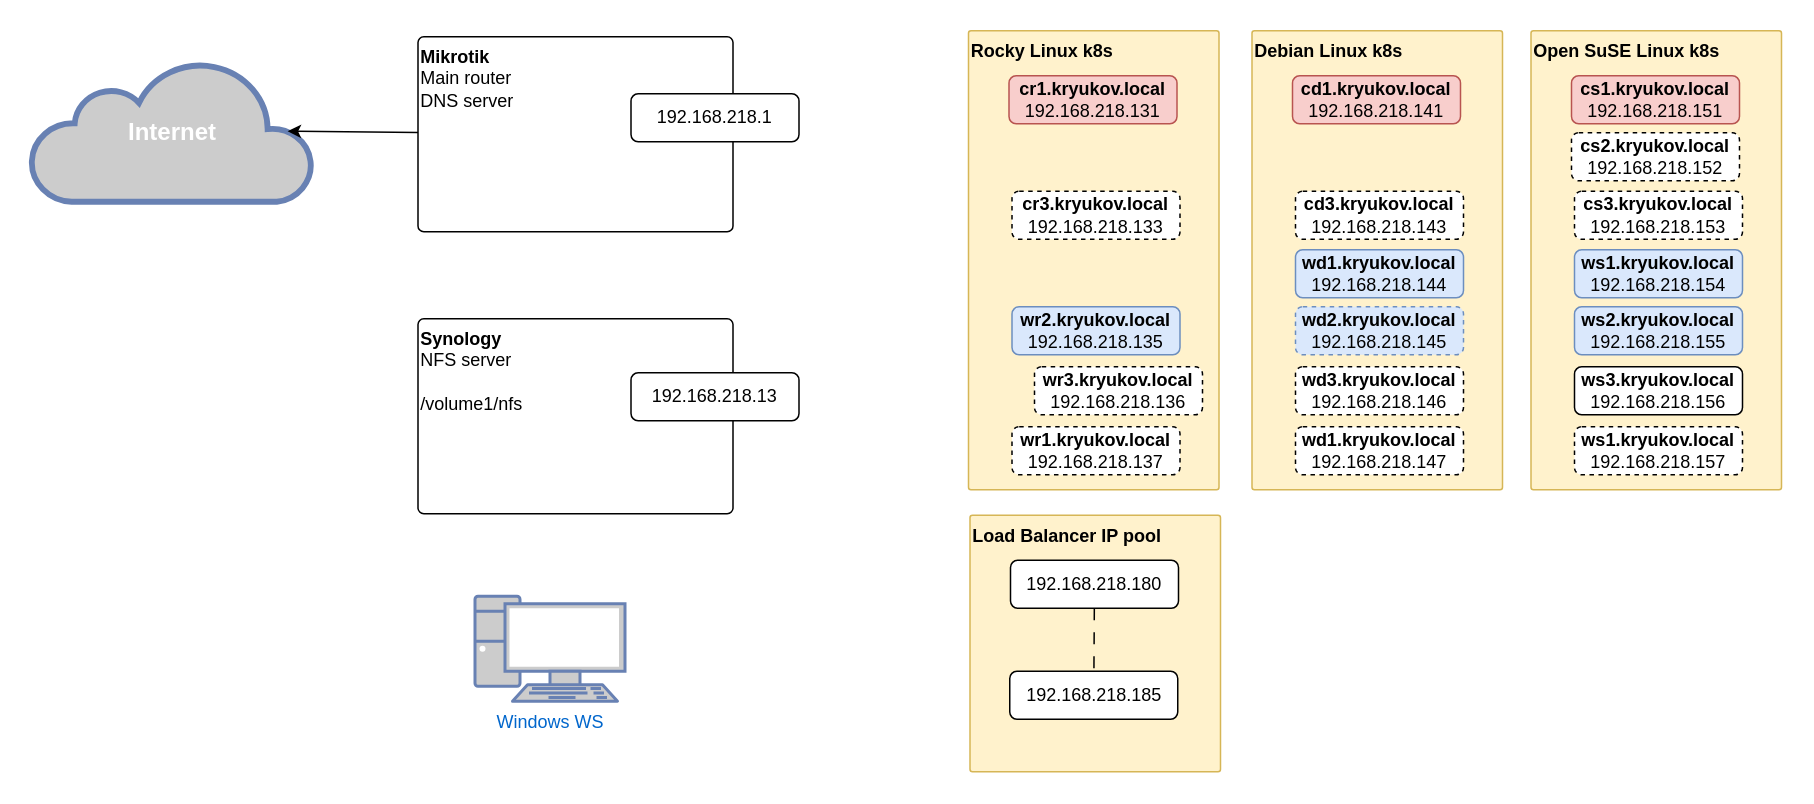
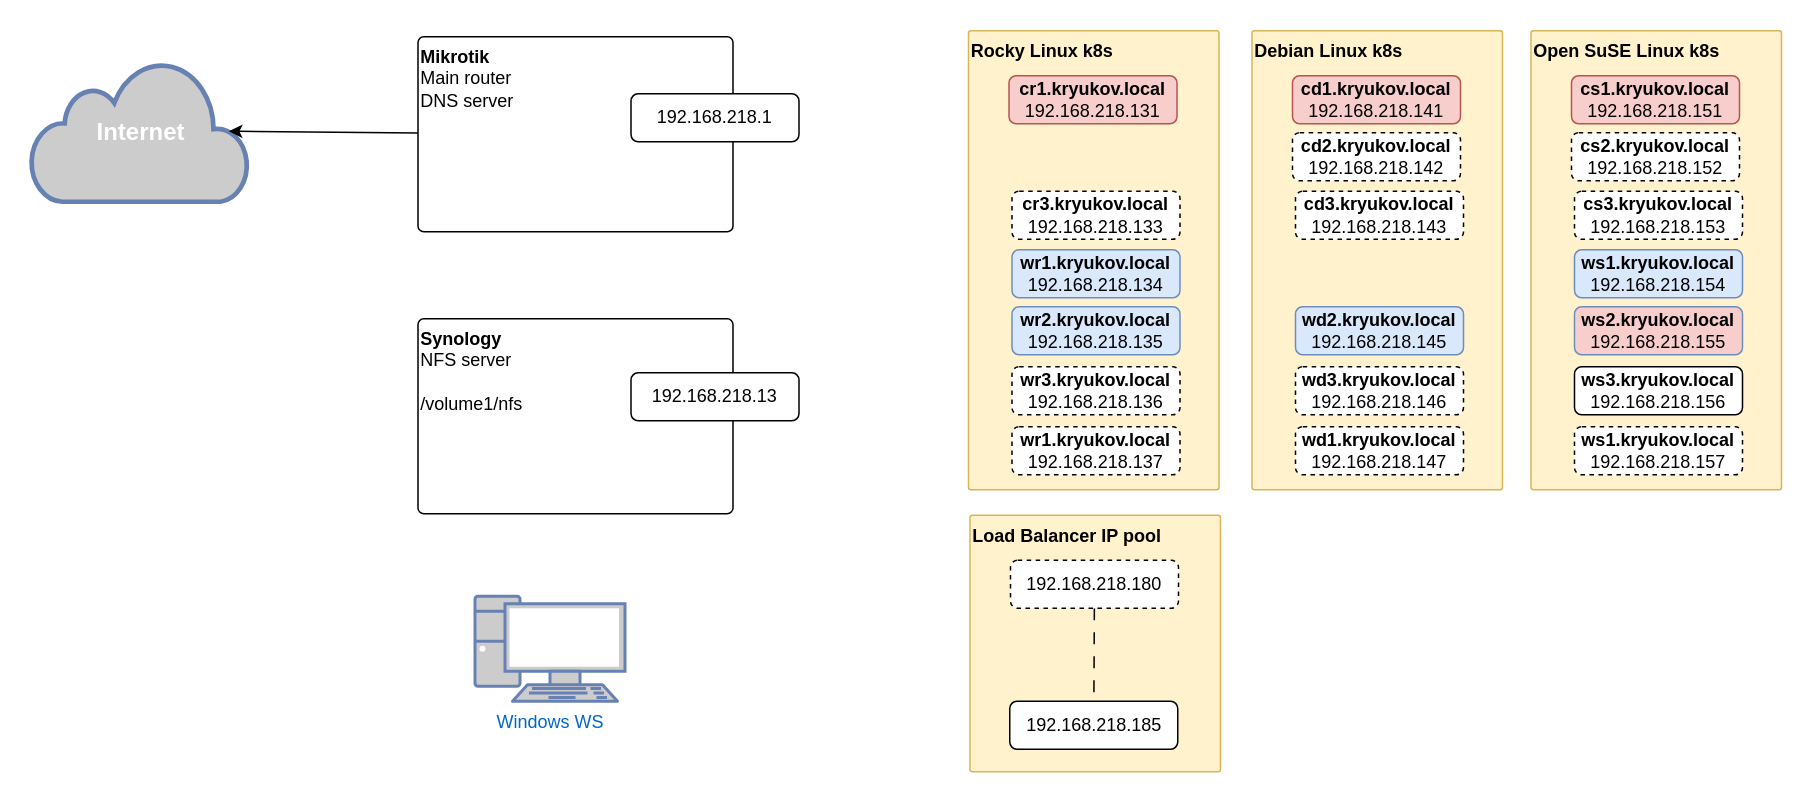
node "Internet": size 282x141 -> 218x141
node "cd2.kryukov.local 192.168.218.142": added
node "wr1.kryukov.local 192.168.218.134": added
node "wd1.kryukov.local 192.168.218.144": removed
node "wd2.kryukov.local 192.168.218.145": style dashed -> solid
node "ws2.kryukov.local 192.168.218.155": fillcolor #dae8fc -> #f8cecc
node "wr3.kryukov.local 192.168.218.136": moved (1118, 391) -> (1096, 391)
node "192.168.218.180": style solid -> dashed
node "192.168.218.185": moved (1094, 695) -> (1094, 725)
